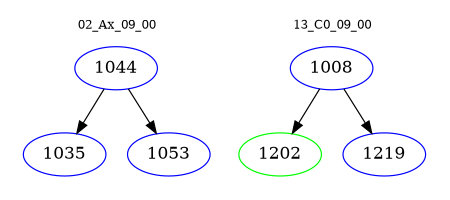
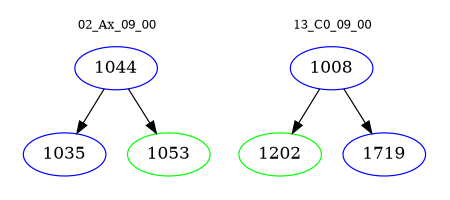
node "1053": color blue -> green
node "1219": label "1219" -> "1719"
